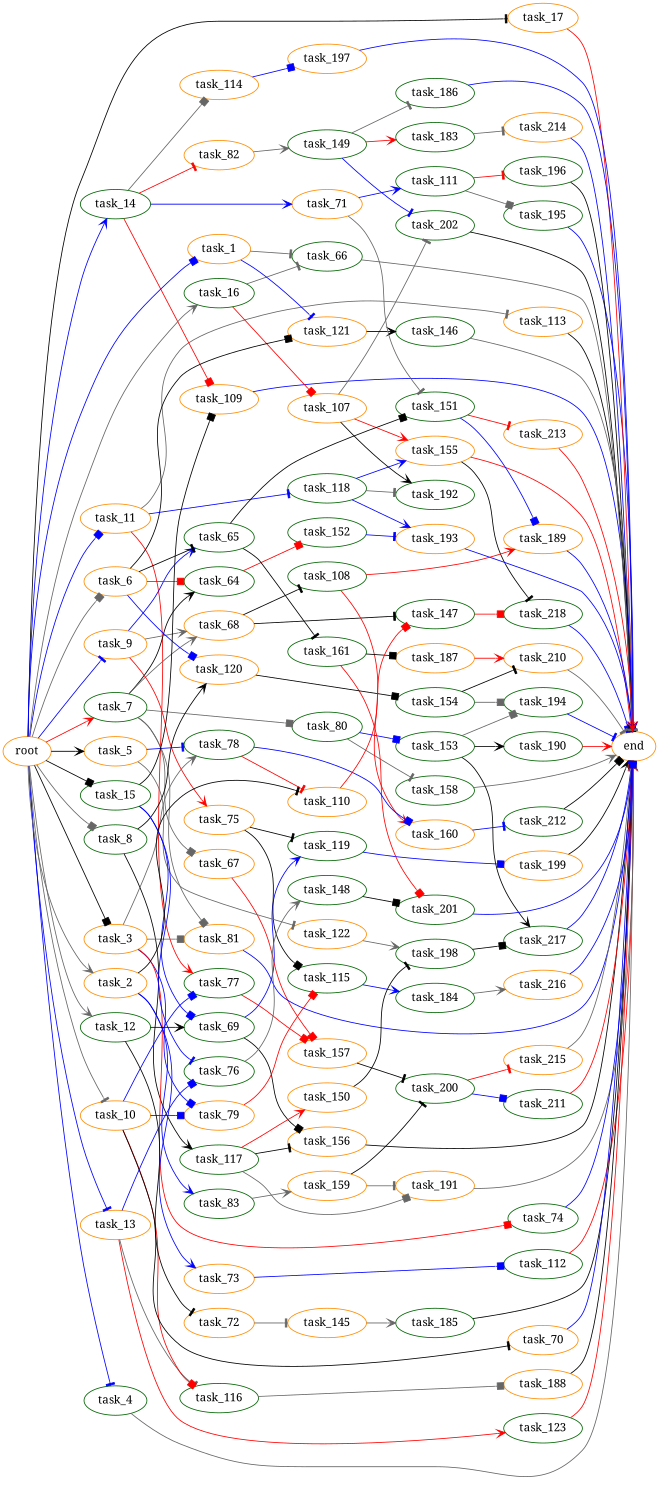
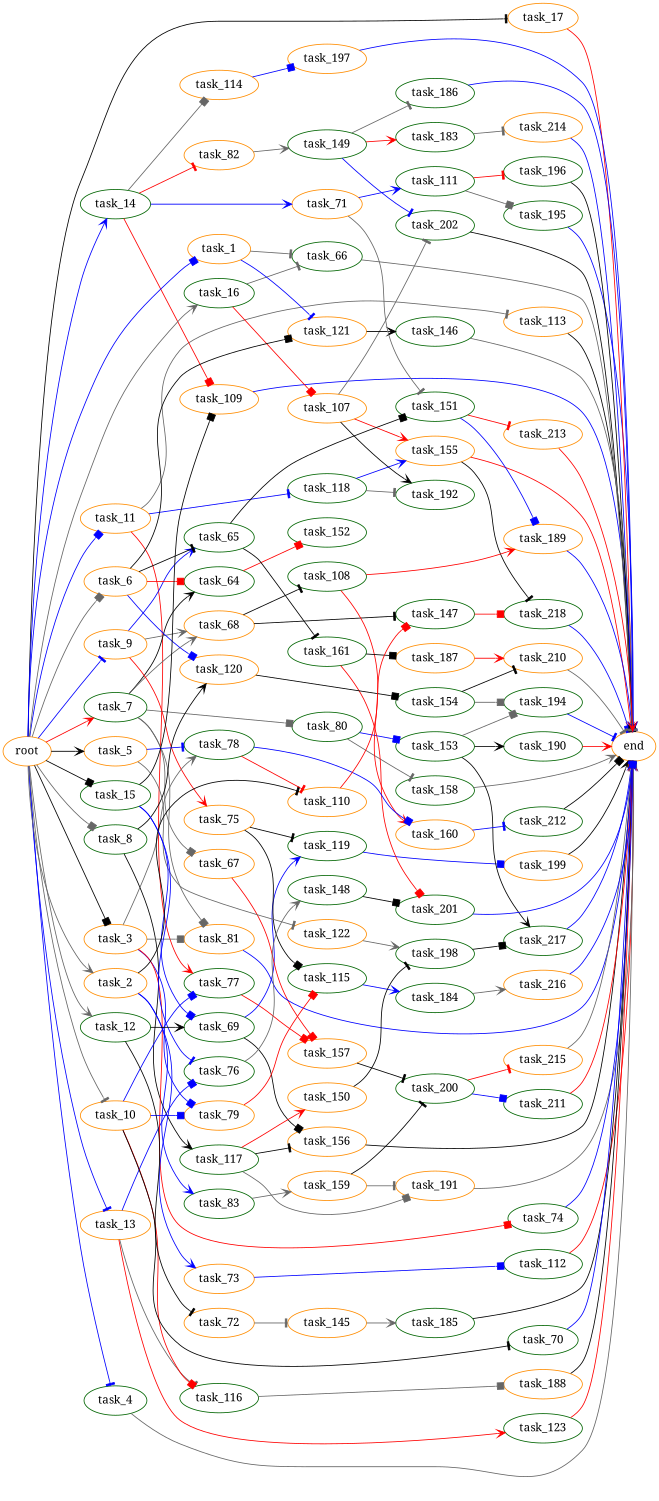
node "task_193": removed
edge "task_201" -> "end": arrowhead tee -> vee
node "task_70": color darkorange -> darkgreen
